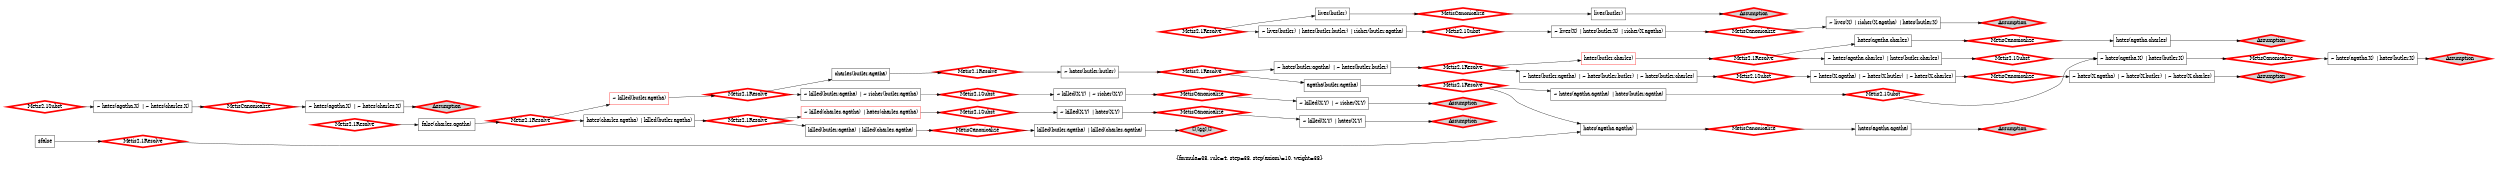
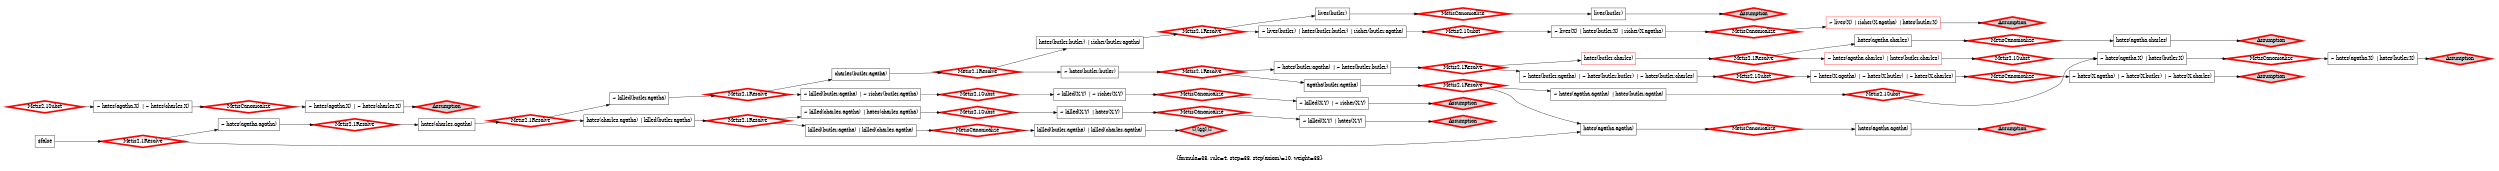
node "~ lives(X)  | richer(X,agatha)  | hates(butler,X)": color black -> red
node "hates(butler,butler)  | richer(butler,agatha)": added
node "~ hates(agatha,charles)  | hates(butler,charles)": color black -> red
node "~ killed(butler,agatha)": color red -> black
node "~ killed(charles,agatha)  | hates(charles,agatha)": color red -> black
node "~ hates(agatha,agatha)": added
node "false(charles,agatha)": label "false(charles,agatha)" -> "hates(charles,agatha)"
